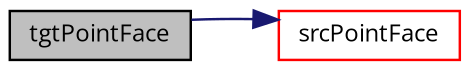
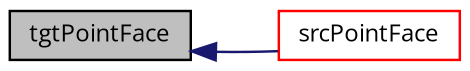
edge "tgtPointFace" -> "srcPointFace": reversed
